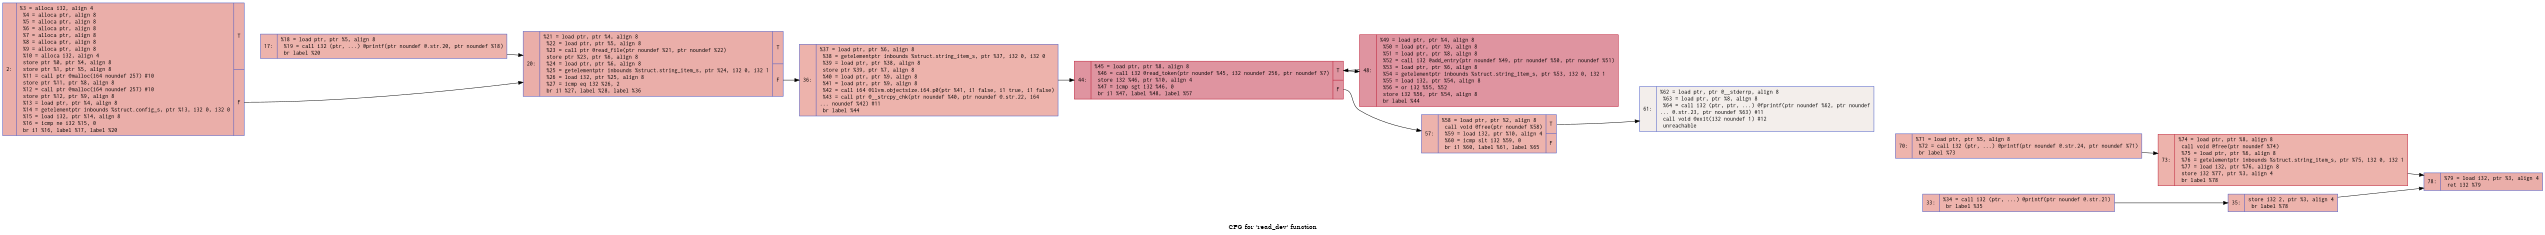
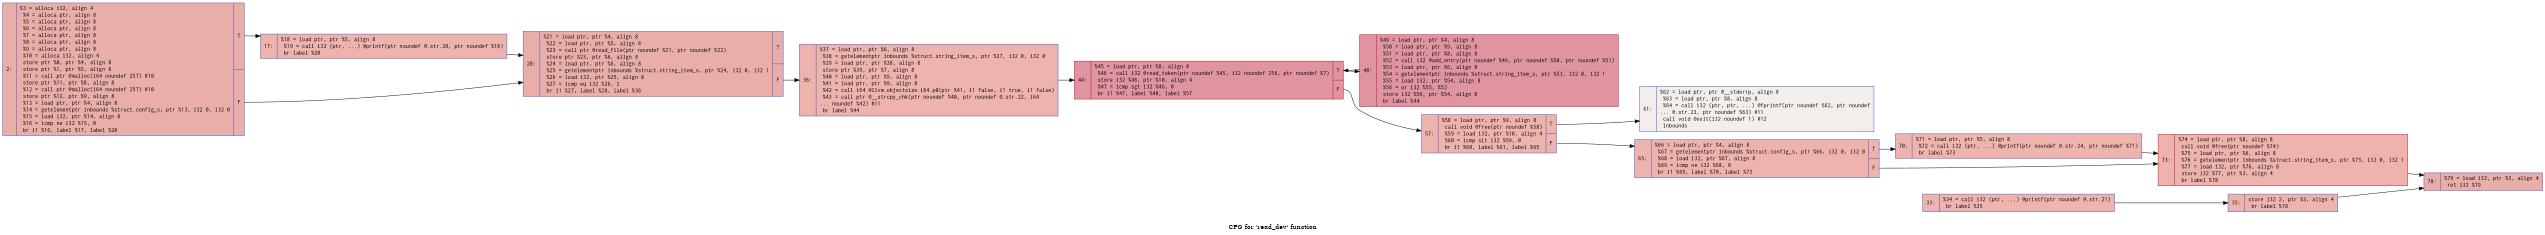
edge "2:" -> "17:": added
node "57:": text "%58 = load ptr, ptr %2, align 8" -> "%58 = load ptr, ptr %9, align 8"
node "61:": text "unreachable" -> "inbounds"
node "65:": added
